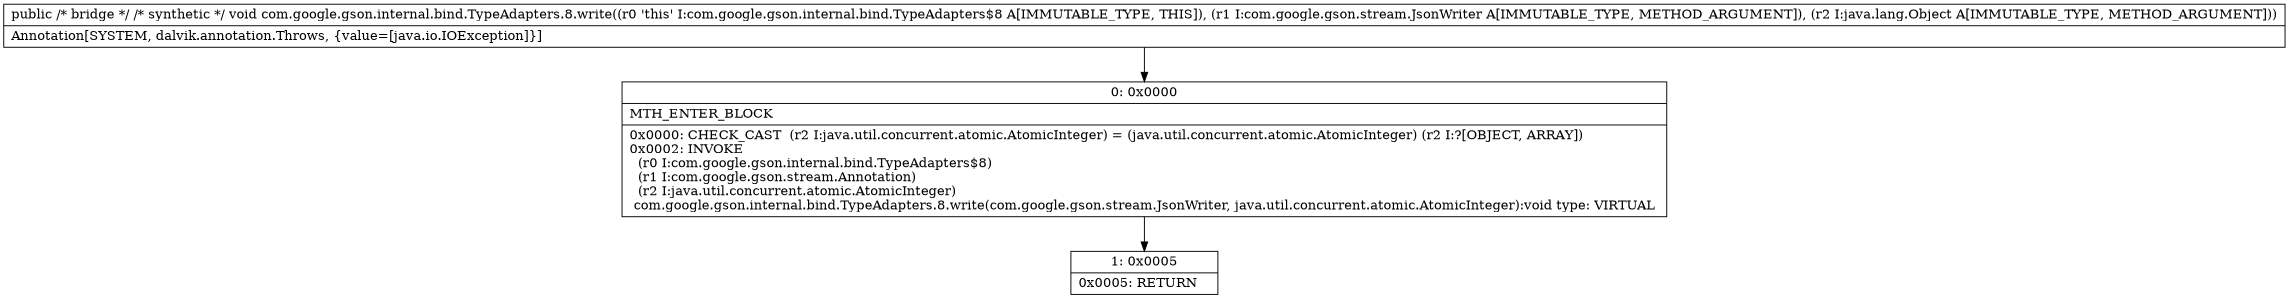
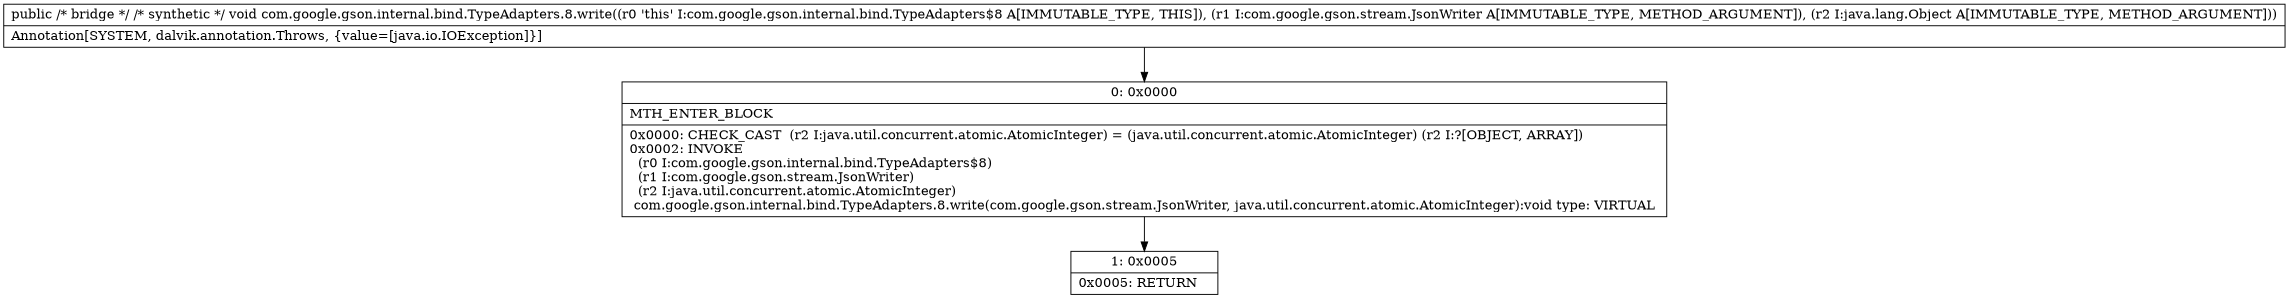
node "0: 0x0000": text "(r1 I:com.google.gson.stream.Annotation)" -> "(r1 I:com.google.gson.stream.JsonWriter)"
